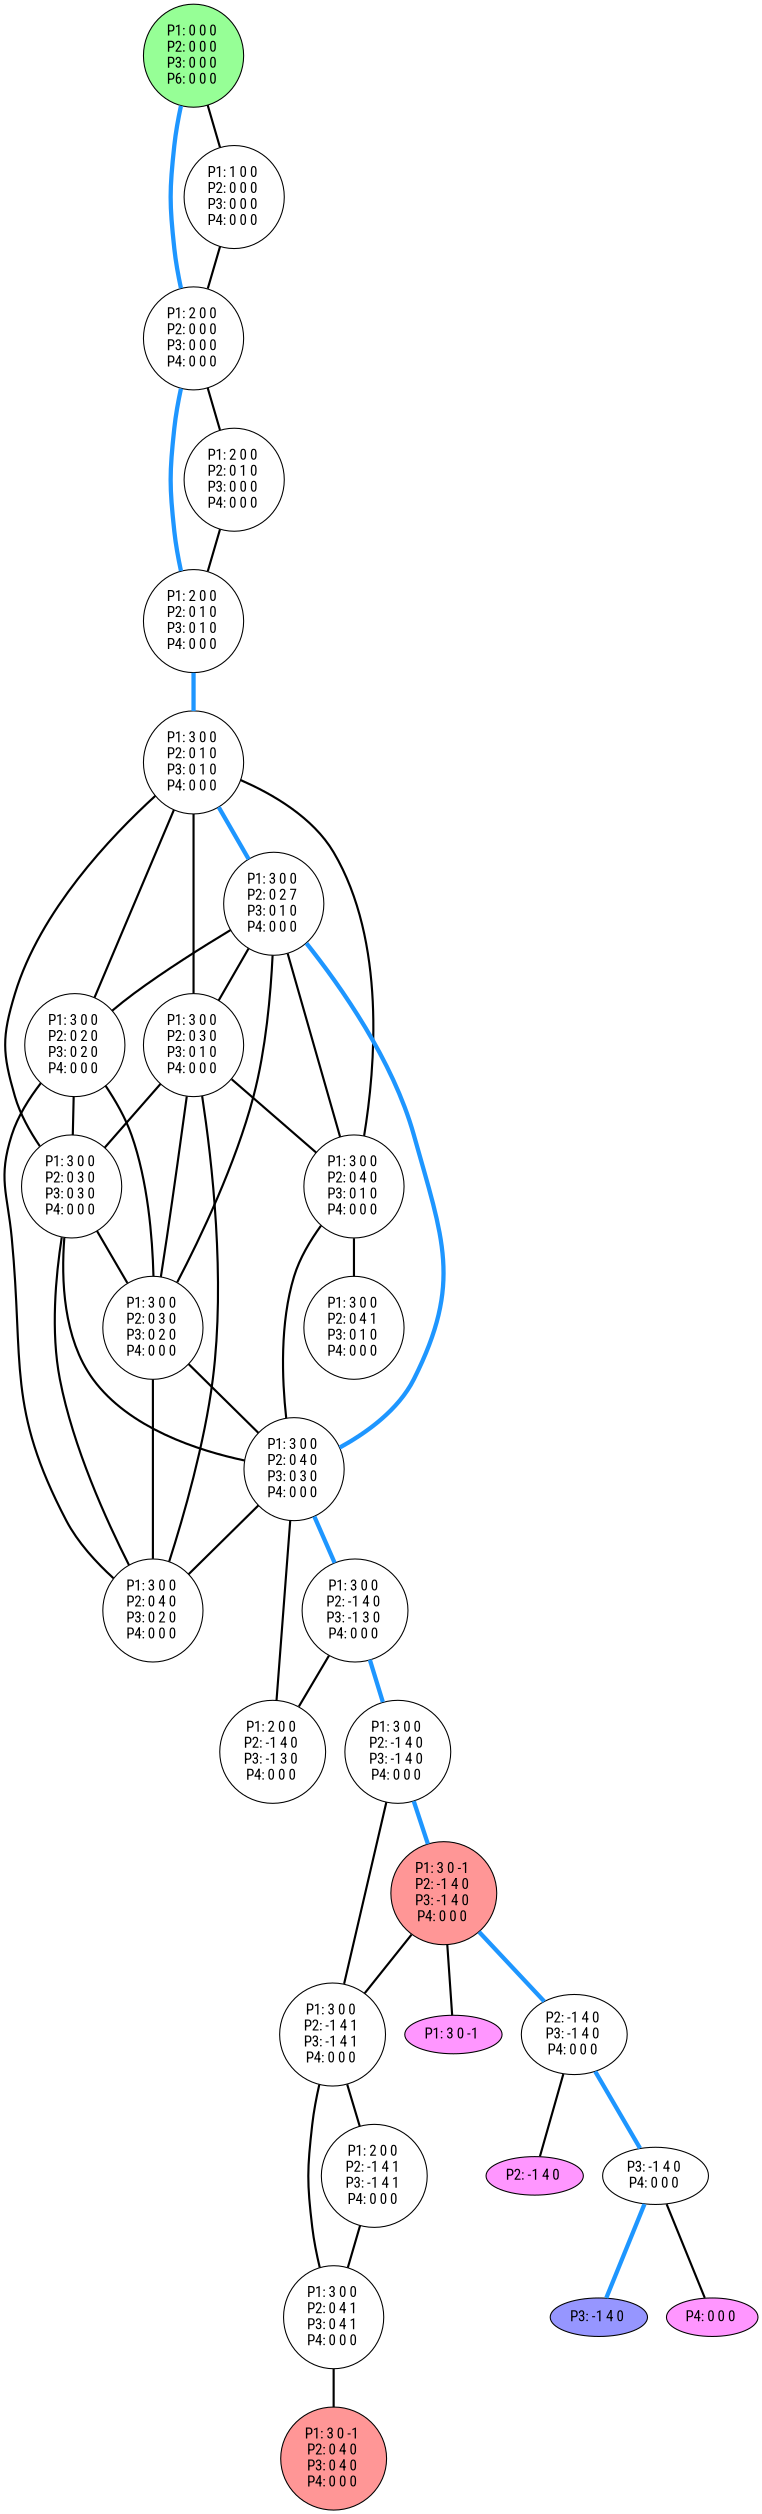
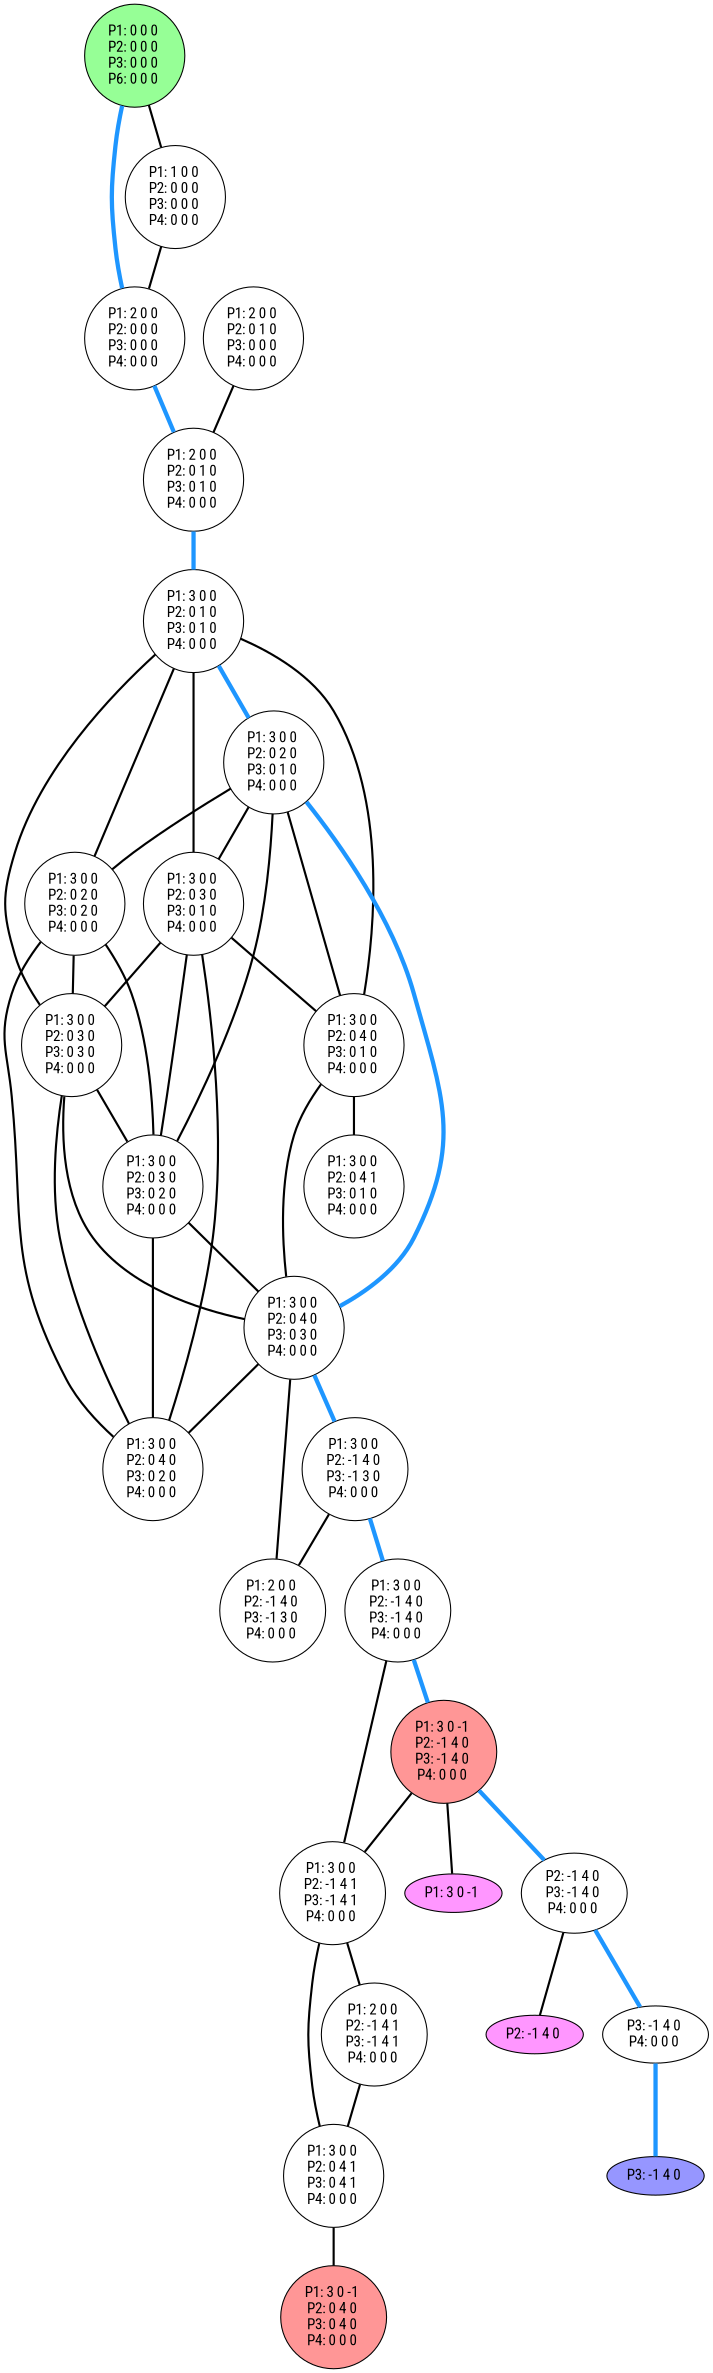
edge "P1: 2 0 0 P2: 0 0 0 P3: 0 0 0 P4: 0 0 0" -- "P1: 2 0 0 P2: 0 1 0 P3: 0 0 0 P4: 0 0 0": removed
node "P1: 3 0 0 P2: 0 2 7 P3: 0 1 0 P4: 0 0 0": label "P1: 3 0 0 P2: 0 2 7 P3: 0 1 0 P4: 0 0 0" -> "P1: 3 0 0 P2: 0 2 0 P3: 0 1 0 P4: 0 0 0"
node "P4: 0 0 0": removed
